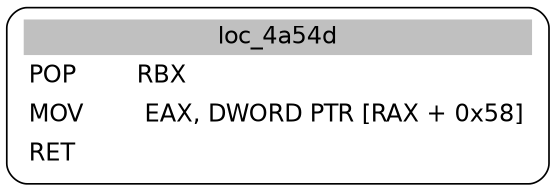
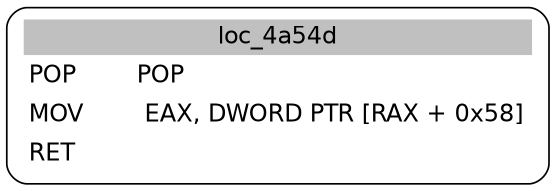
node "loc_4a54d": text "POP        RBX" -> "POP        POP"
